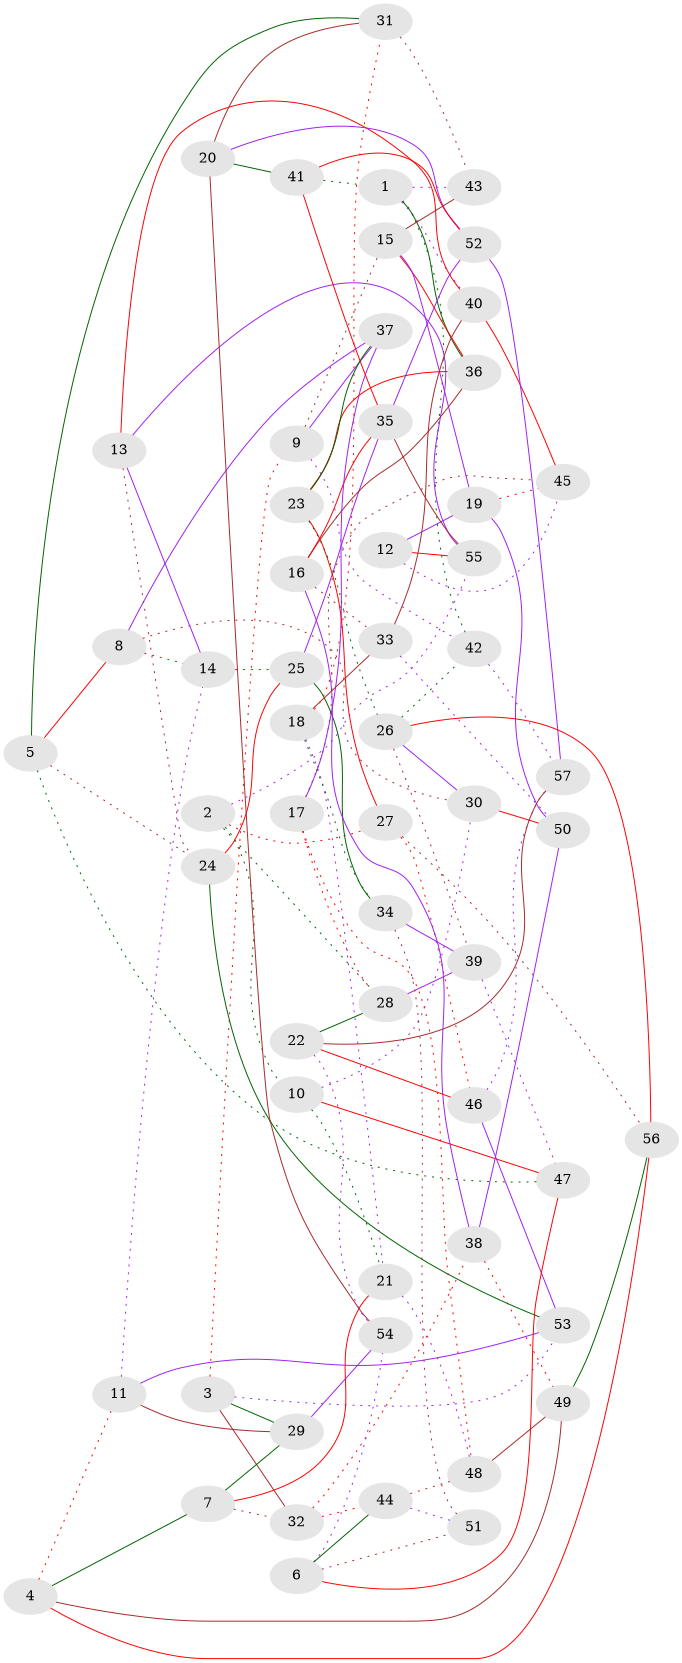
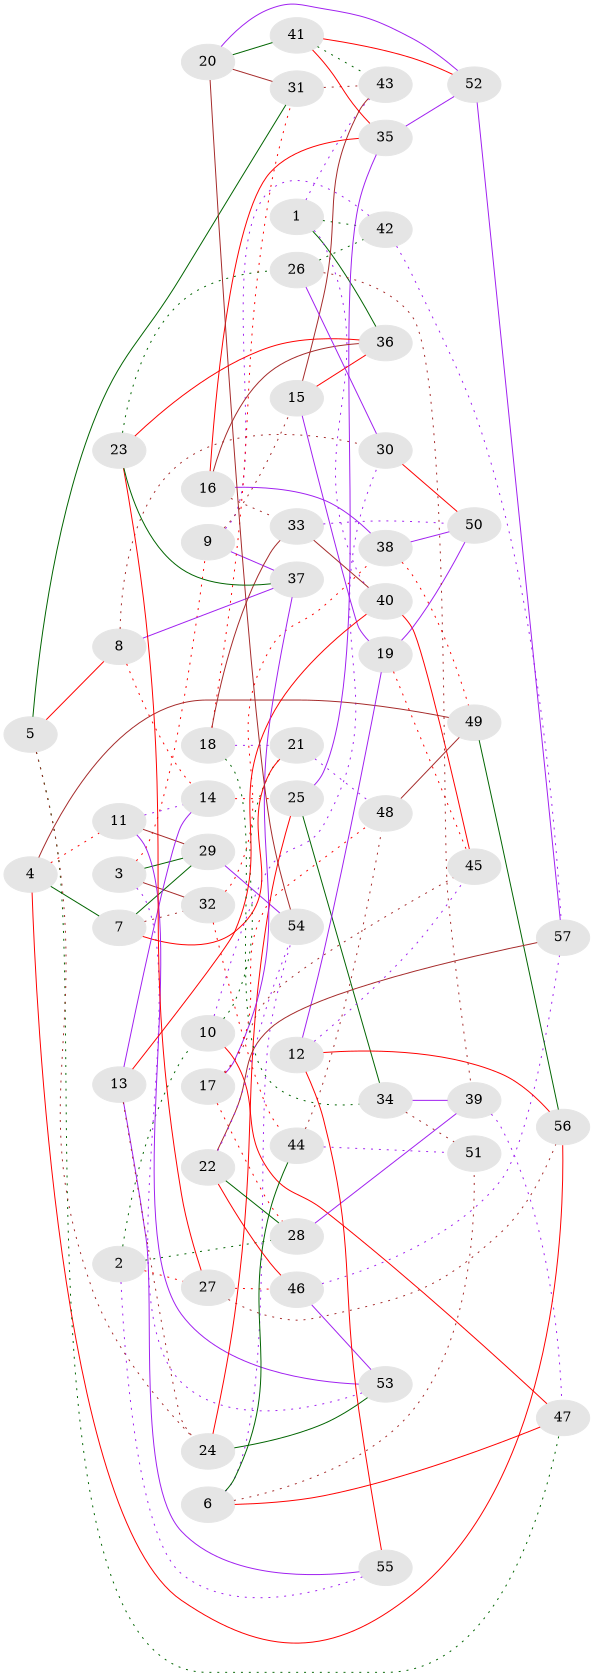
edge "41" -- "1": now "41" -- "43"
edge "35" -- "55": removed
edge "26" -- "56": now "12" -- "56"
